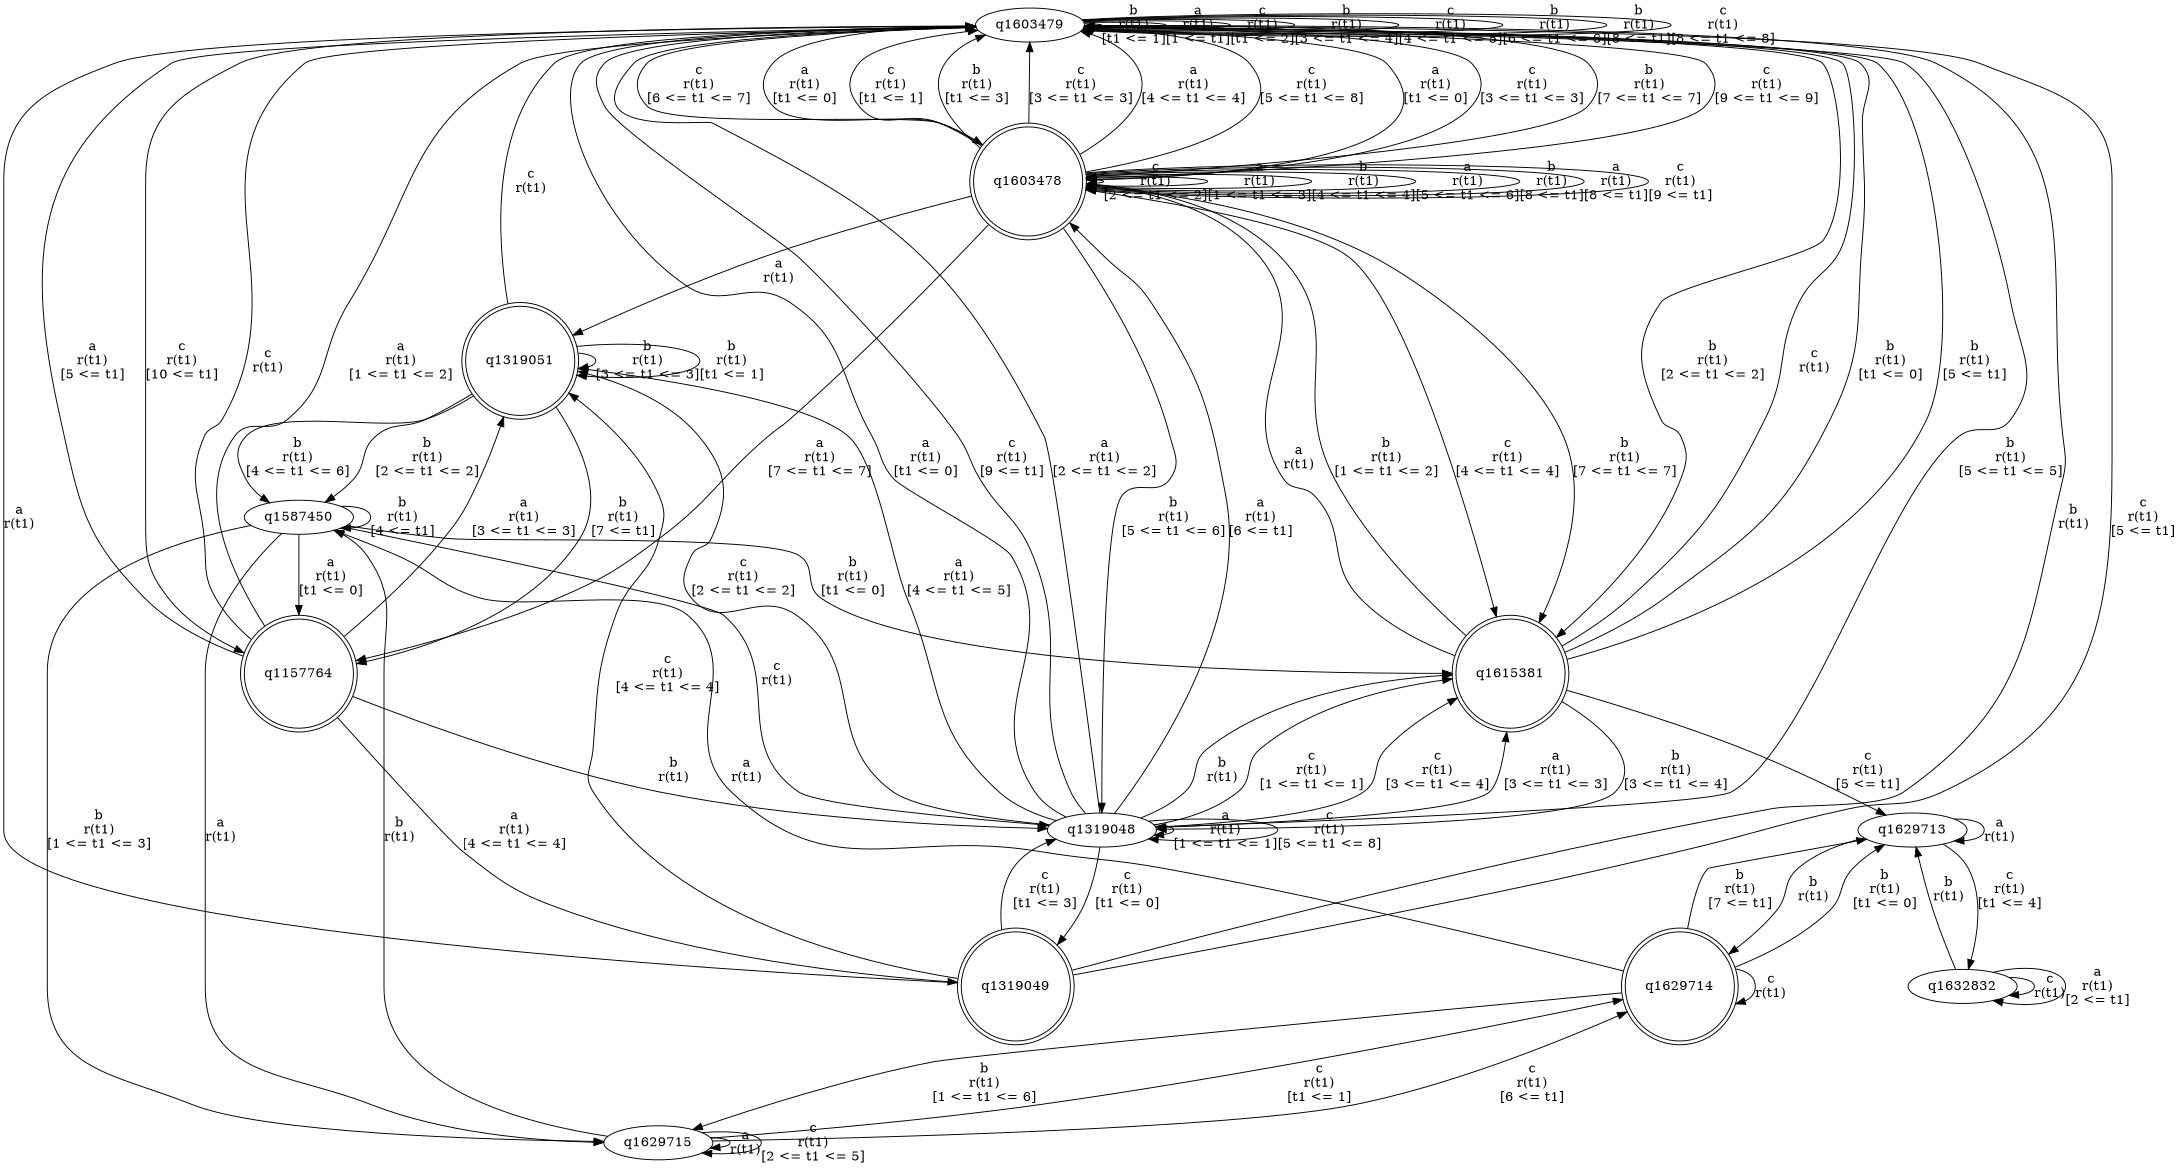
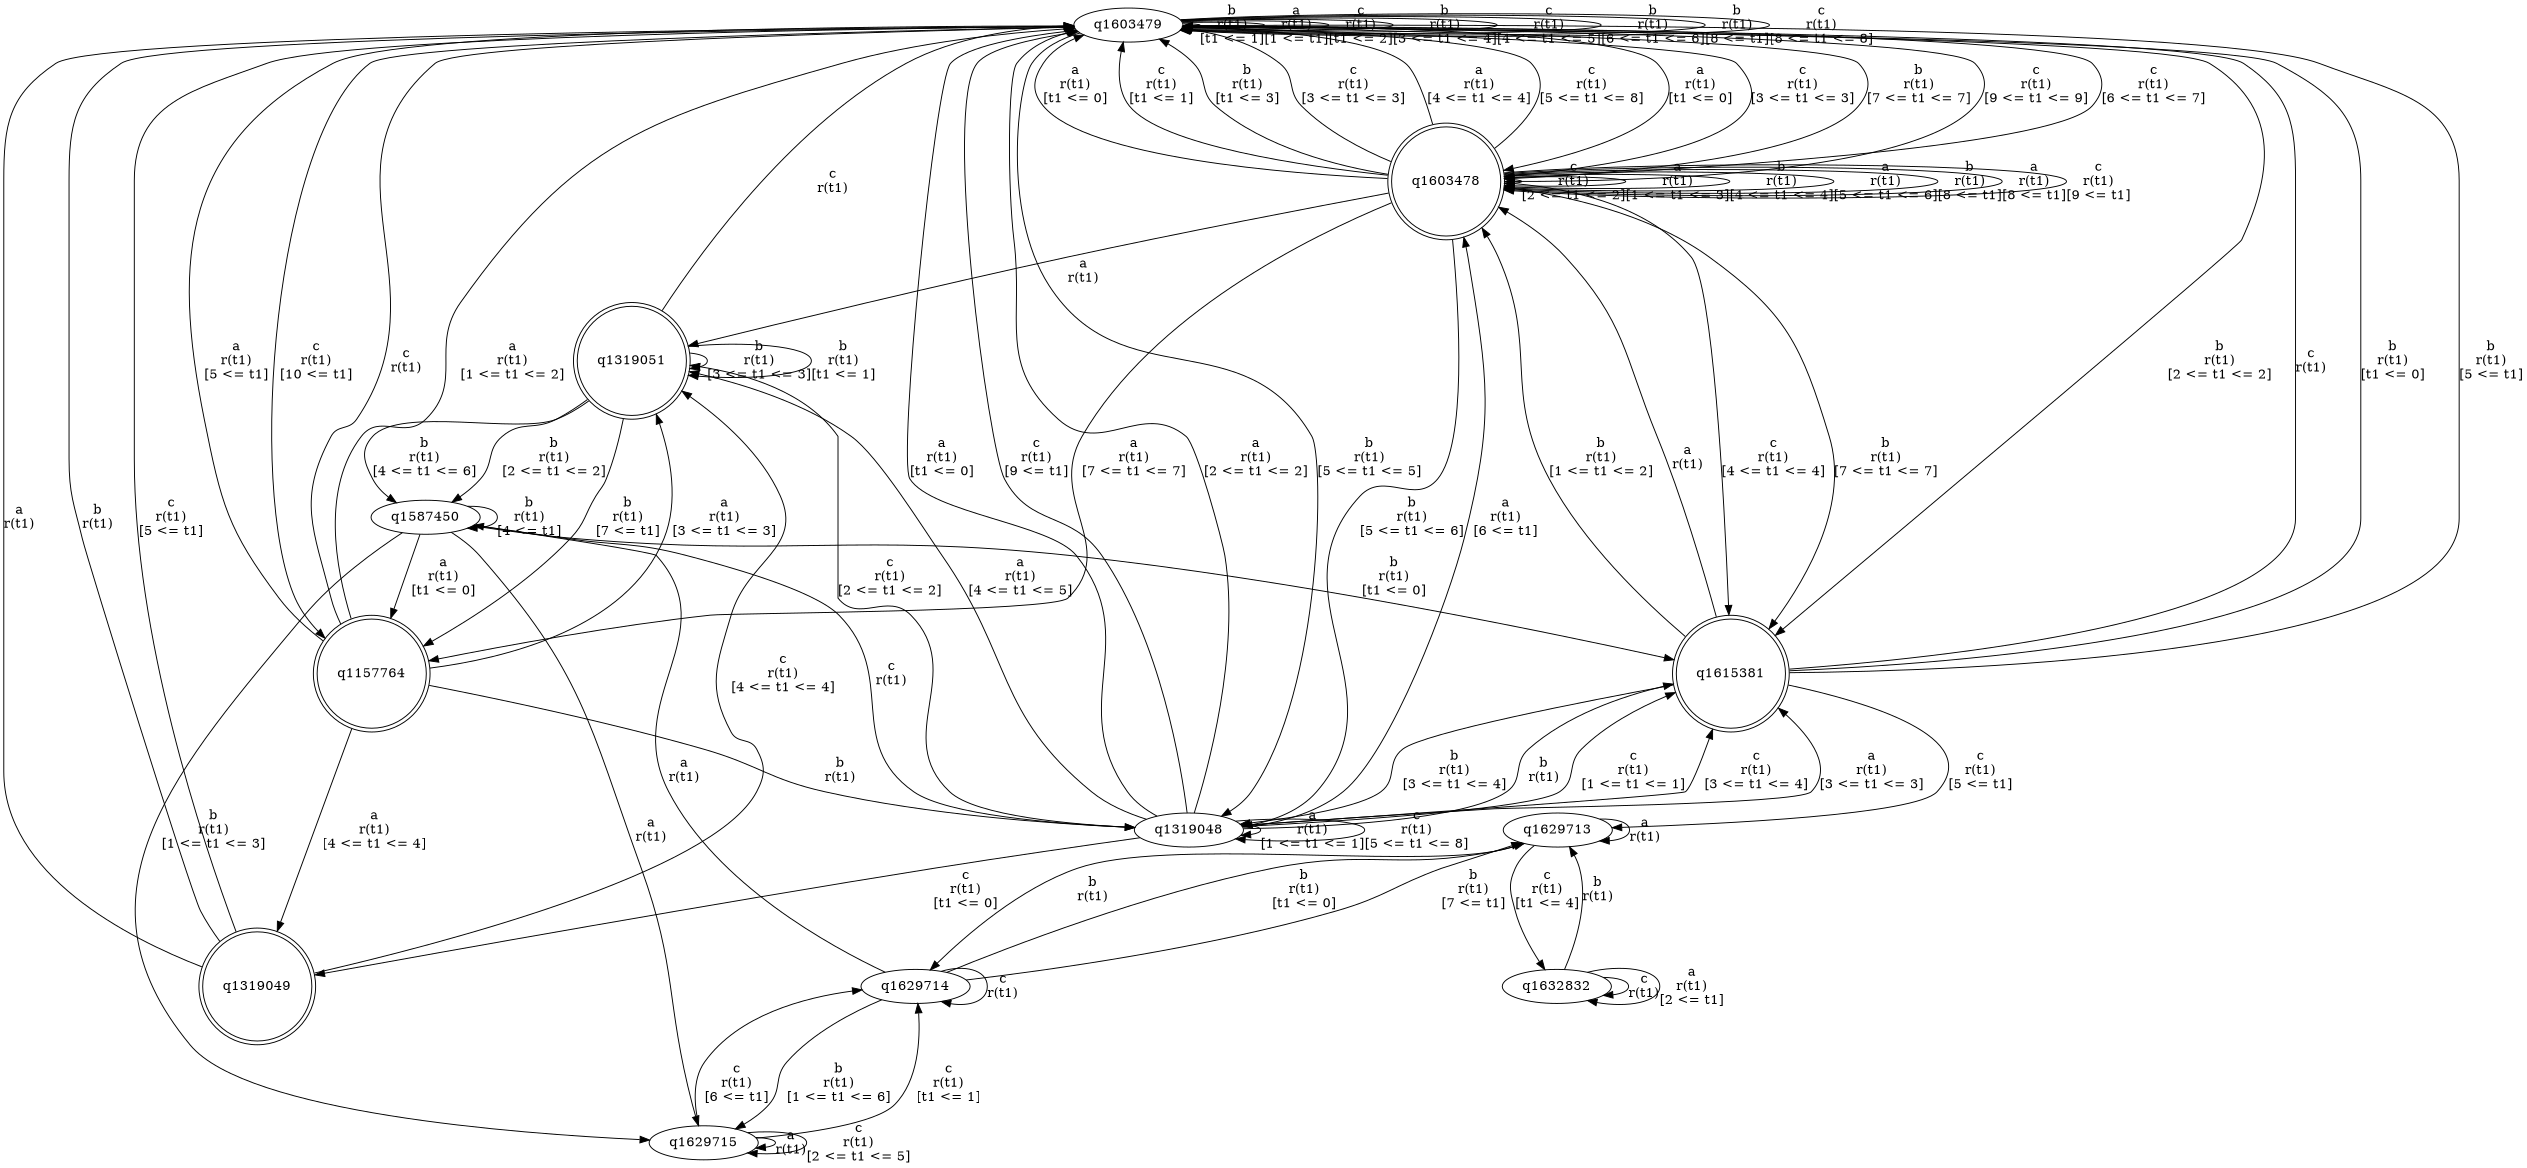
edge "q1319049" -> "q1319048": removed, label "c r(t1) [t1 <= 3]"
edge "q1629715" -> "q1587450": removed, label "b r(t1)"
node "q1629714": shape doublecircle -> ellipse
